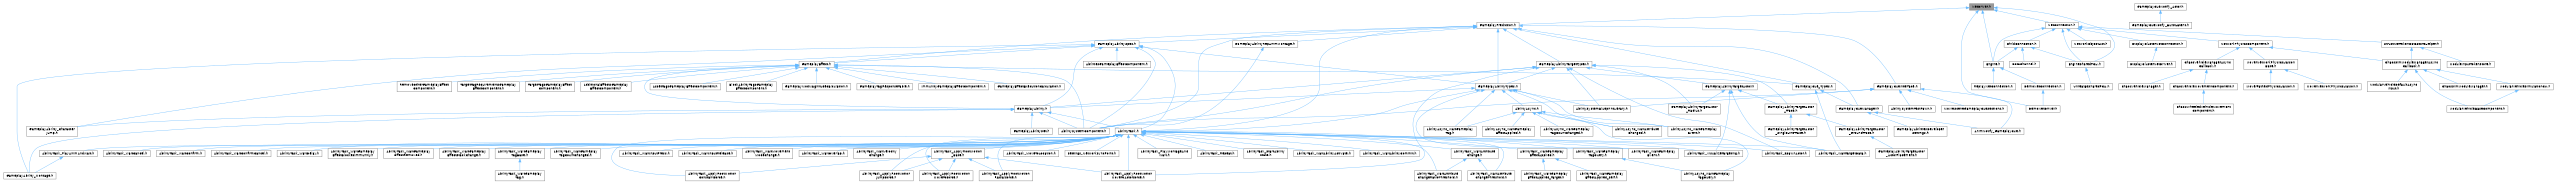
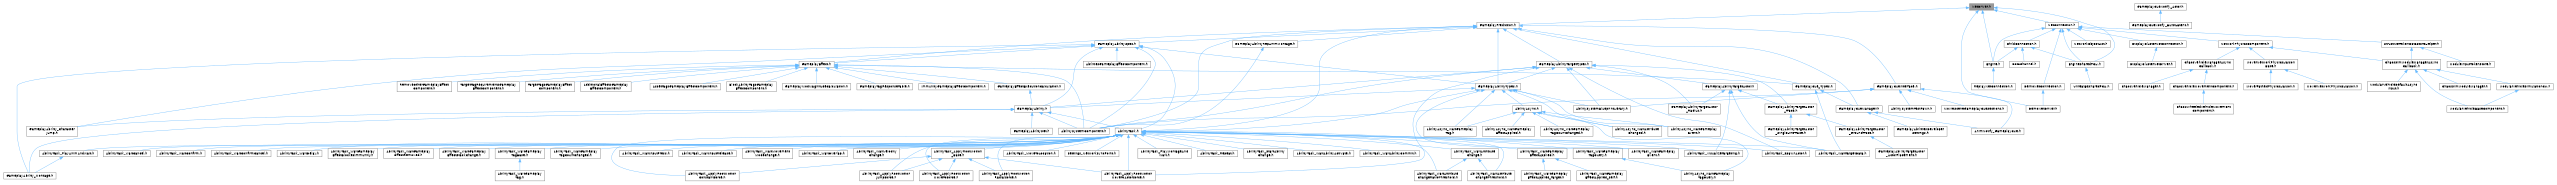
edge "DemoNetConnection.h" -> "Engine.h": now "DemoNetConnection.h" -> "NetConnection.h"
edge "GameplayAbility.h" -> "GameplayEffect.h": now "GameplayAbility.h" -> "GameplayEffectExecutionCalculation.h"
node "AbilityTask_StartAbility State.h": label "AbilityTask_StartAbility State.h" -> "AbilityTask_StartAbility Change.h"
